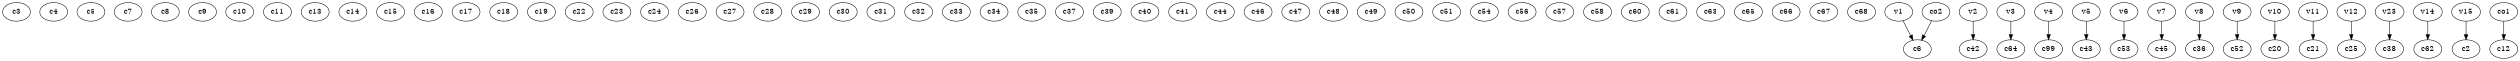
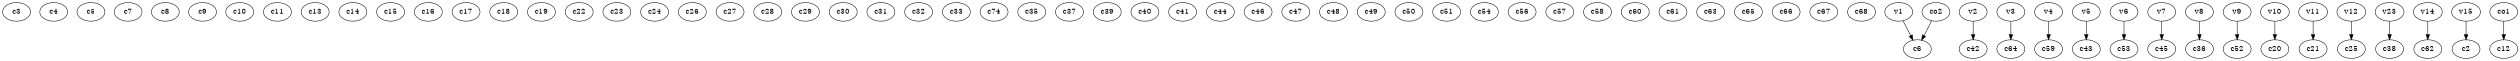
node "c34": label "c34" -> "c74"
node "c99": label "c99" -> "c59"
